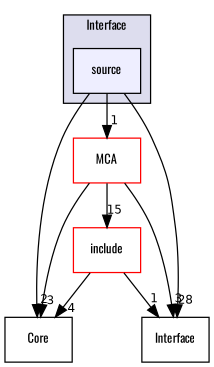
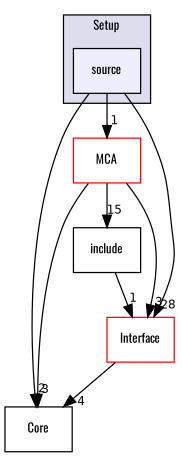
cluster "Interface": label "Interface" -> "Setup"
node "include": color red -> black
edge "include" -> "Core": now "Interface" -> "Core"
node "Interface": color black -> red
